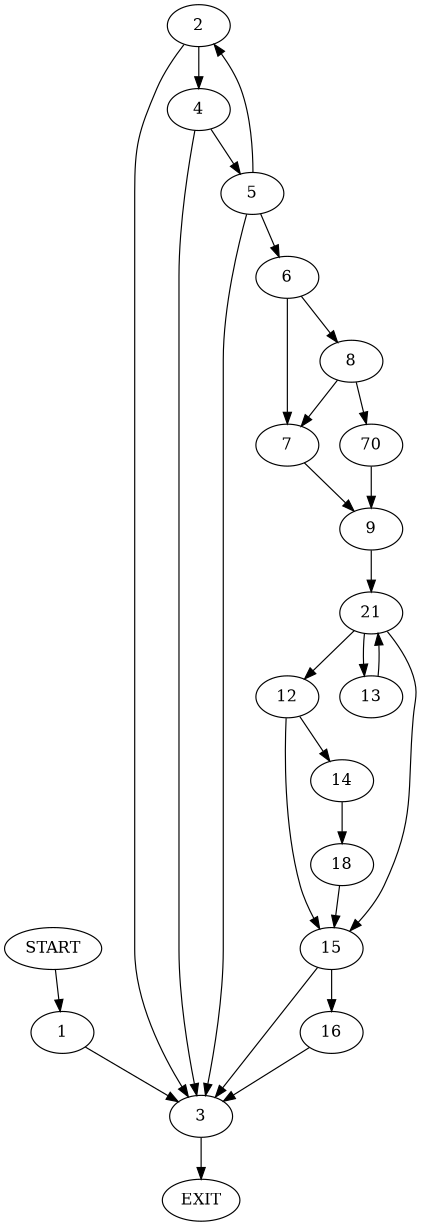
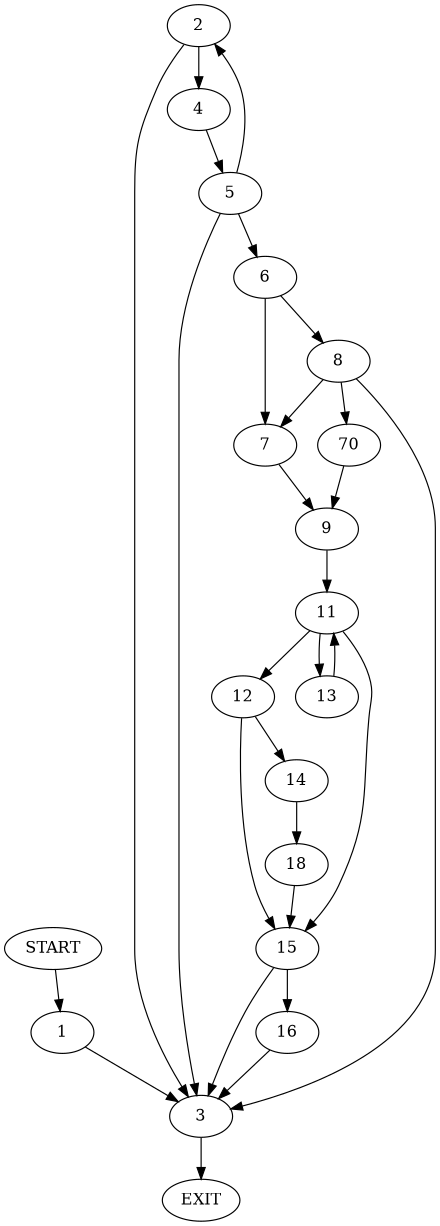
edge "4" -> "3": now "8" -> "3"
node "21": label "21" -> "11"
